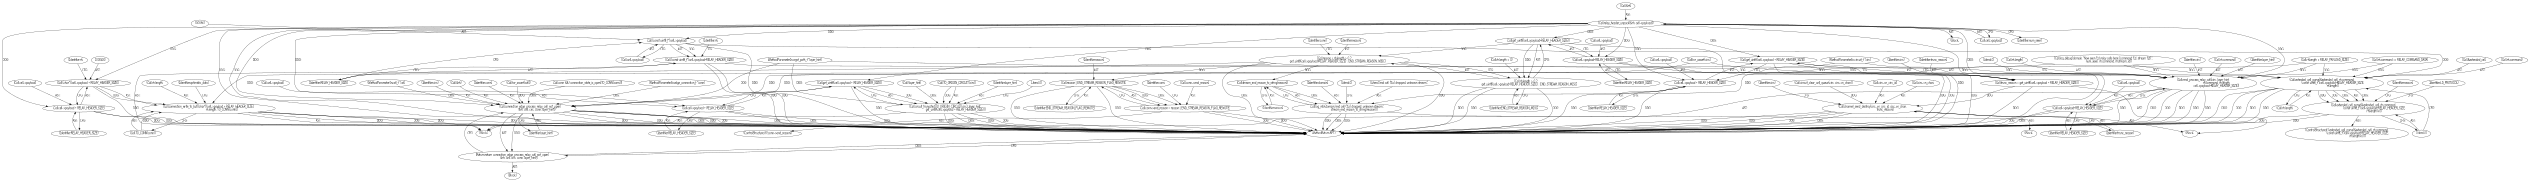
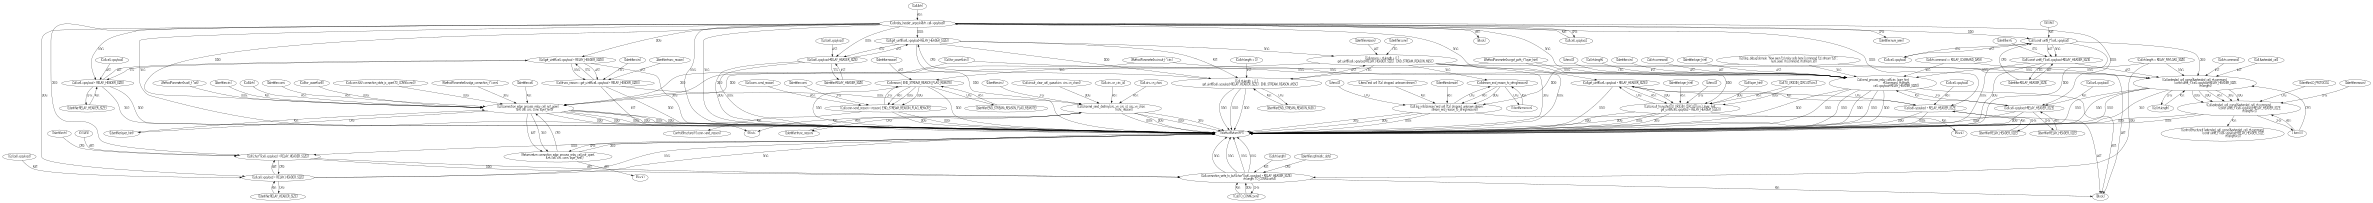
node "(Identifier,cell)": added
edge "(Call,(char*)(cell->payload + RELAY_HEADER_SIZE))" -> "(MethodReturn,RET)": reversed
